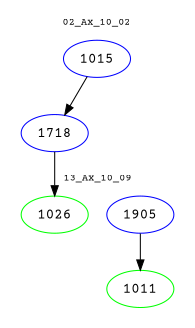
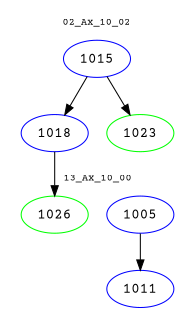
node "1718": label "1718" -> "1018"
node "1023": added
cluster "13_Ax_10_09": label "13_Ax_10_09" -> "13_Ax_10_00"
node "1905": label "1905" -> "1005"
node "1011": color green -> blue
